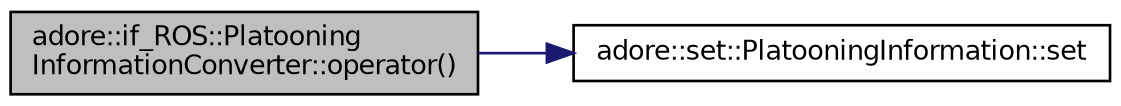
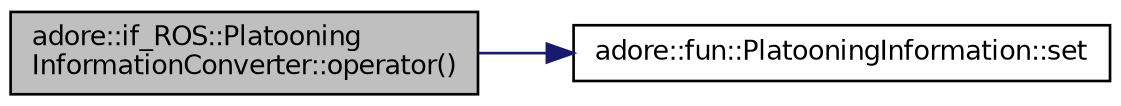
node "adore::set::PlatooningInformation::set": label "adore::set::PlatooningInformation::set" -> "adore::fun::PlatooningInformation::set"
